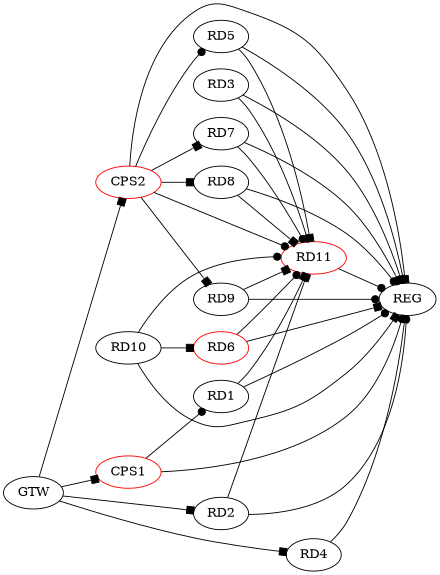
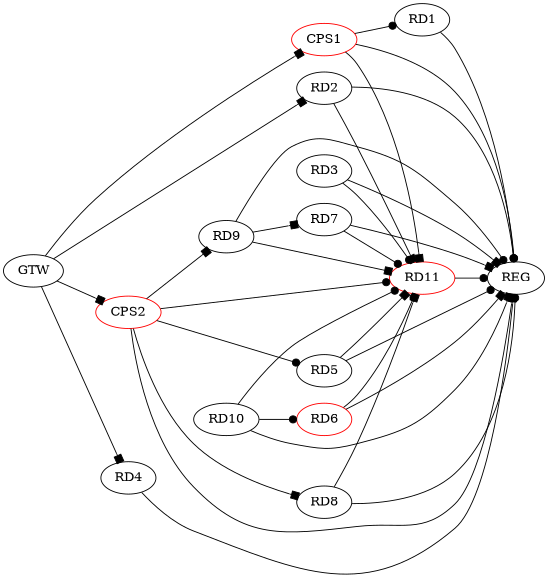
edge "CPS2" -> "RD7": now "RD9" -> "RD7"
edge "RD1" -> "RD11": now "CPS1" -> "RD11"
edge "RD10" -> "RD6": arrowhead box -> dot
